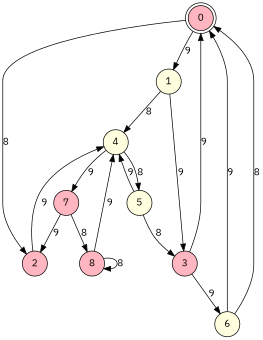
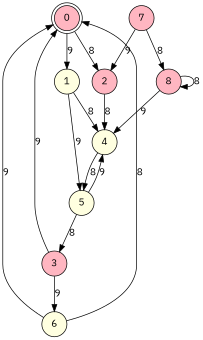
edge "4" -> "7": removed, label "9"
edge "1" -> "3": now "1" -> "5"
edge "2" -> "4": label "9" -> "8"
